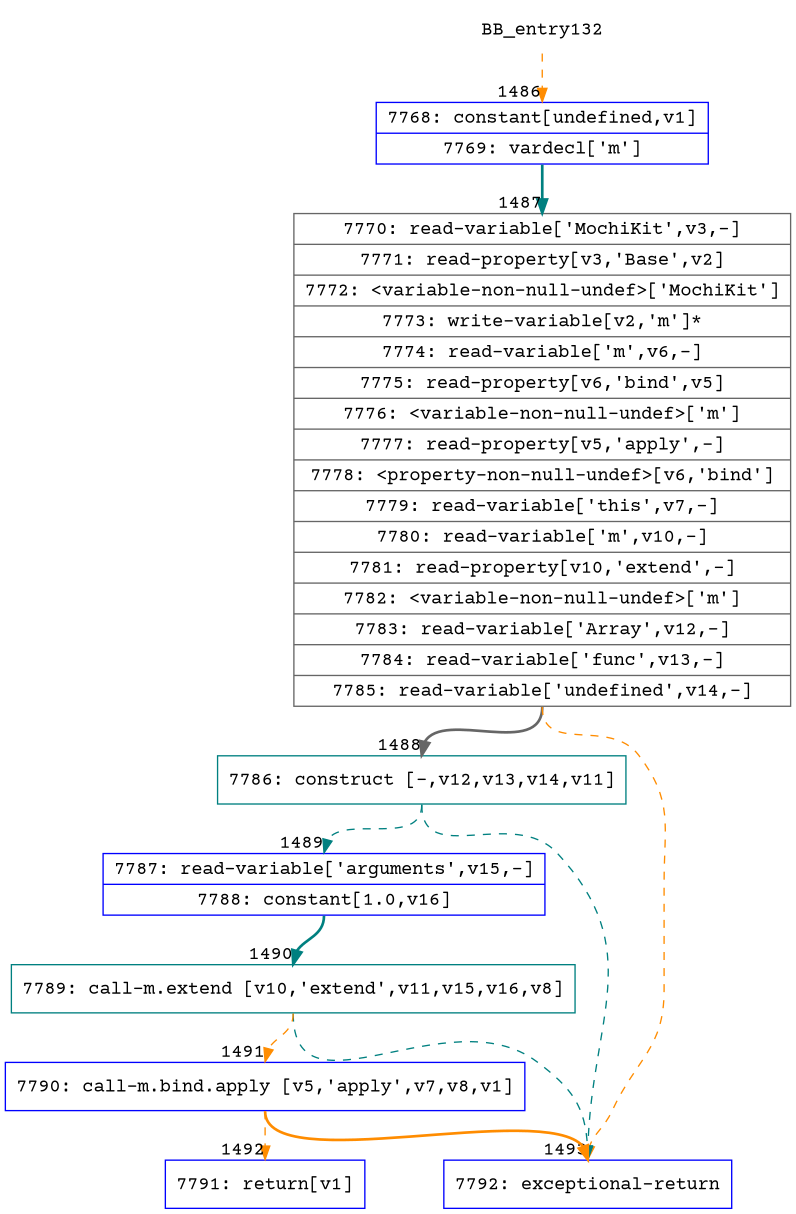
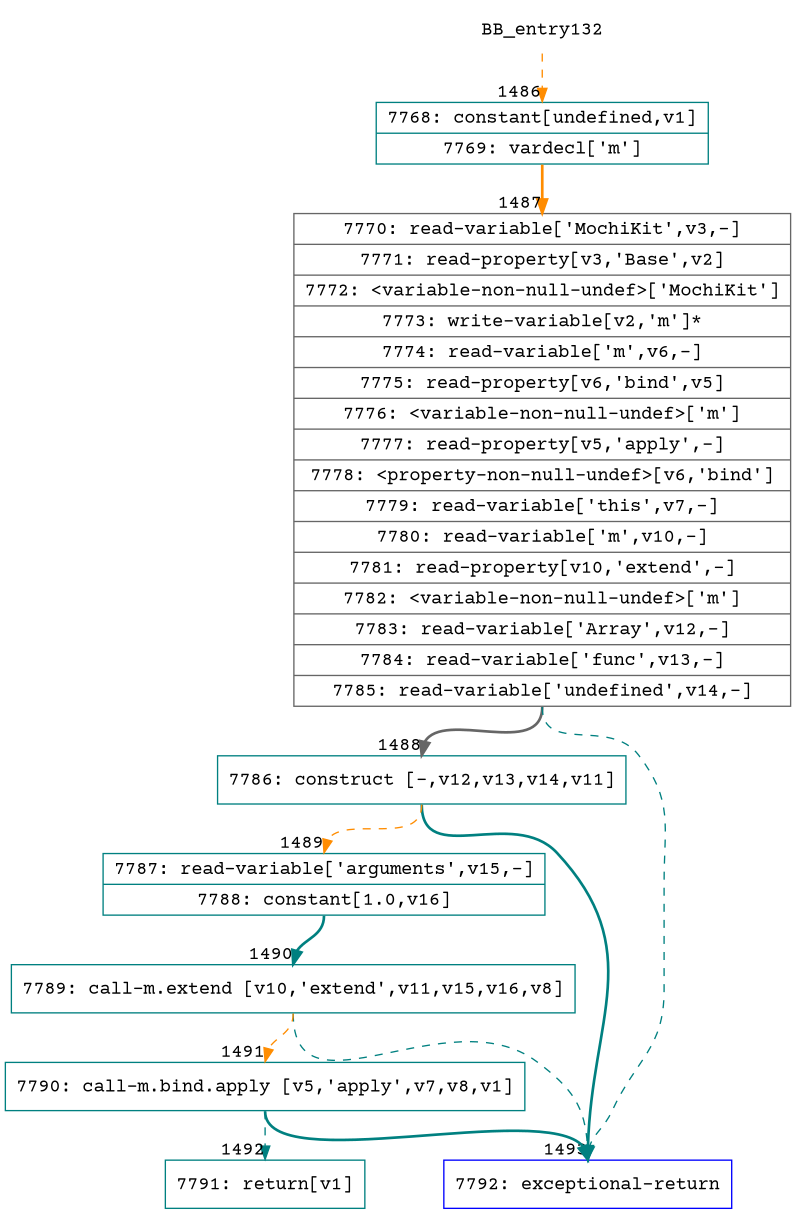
node "7768: constant[undefined,v1]": color blue -> teal
edge "7768: constant[undefined,v1]" -> "7770: read-variable['MochiKit',v3,-]": color teal -> darkorange
edge "7786: construct [-,v12,v13,v14,v11]" -> "7787: read-variable['arguments',v15,-]": color teal -> darkorange
node "7787: read-variable['arguments',v15,-]": color blue -> teal
edge "7770: read-variable['MochiKit',v3,-]" -> "7792: exceptional-return": color darkorange -> teal
edge "7786: construct [-,v12,v13,v14,v11]" -> "7792: exceptional-return": style dashed -> bold
node "7790: call-m.bind.apply [v5,'apply',v7,v8,v1]": color blue -> teal
edge "7790: call-m.bind.apply [v5,'apply',v7,v8,v1]" -> "7791: return[v1]": color darkorange -> teal
edge "7790: call-m.bind.apply [v5,'apply',v7,v8,v1]" -> "7792: exceptional-return": color darkorange -> teal
node "7791: return[v1]": color blue -> teal
